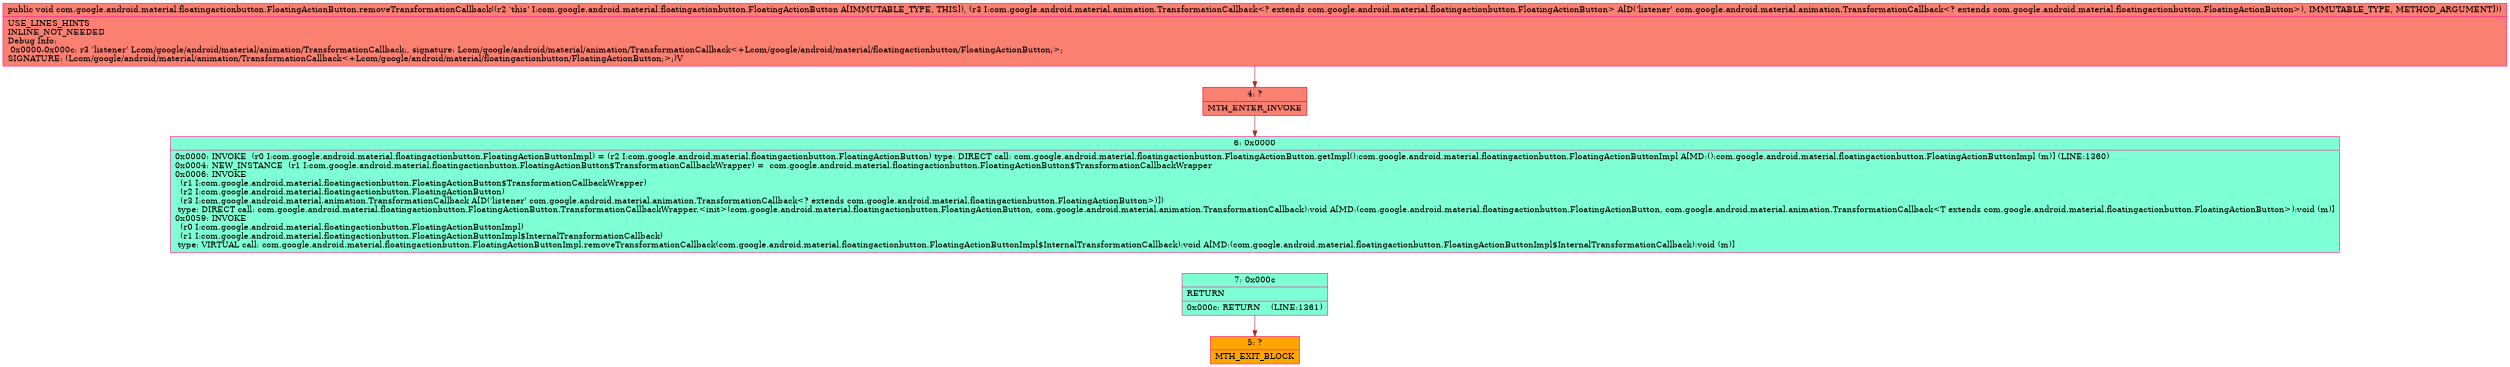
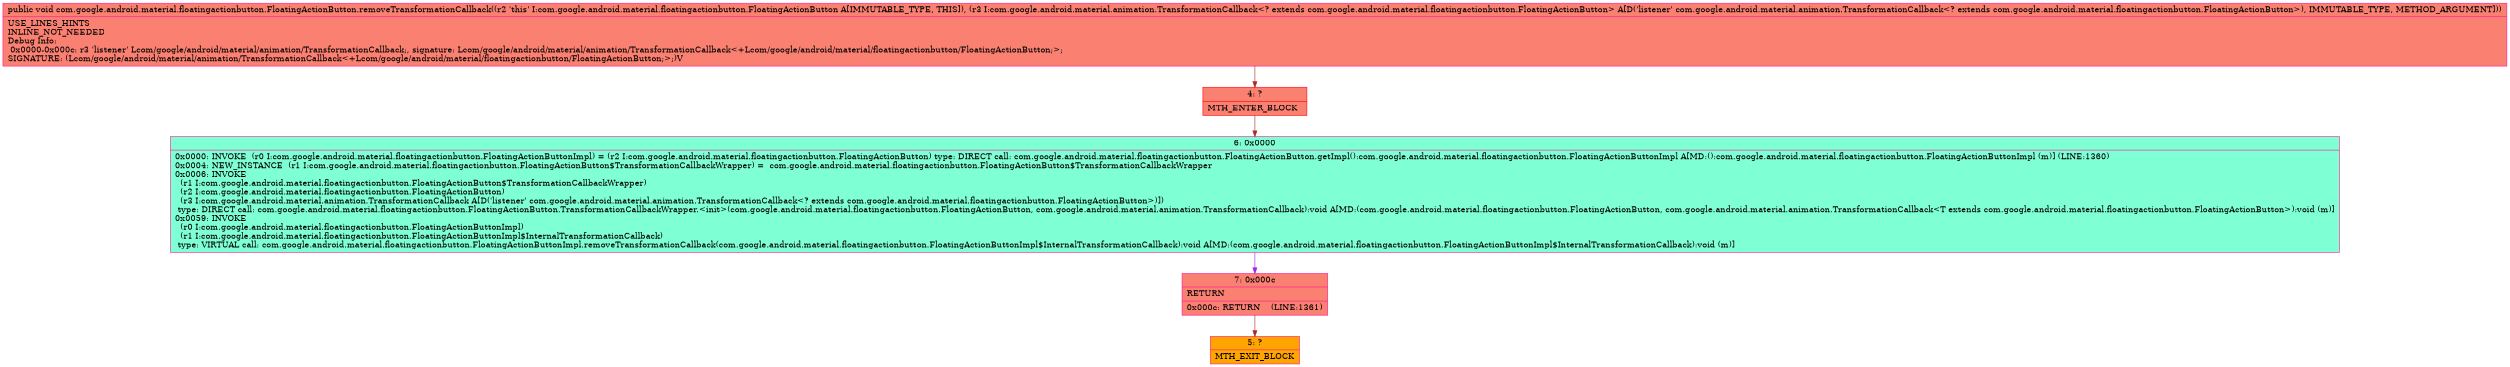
node "4: ?": text "MTH_ENTER_INVOKE" -> "MTH_ENTER_BLOCK"
edge "6: 0x0000" -> "7: 0x000c": added
node "7: 0x000c": fillcolor aquamarine -> salmon
